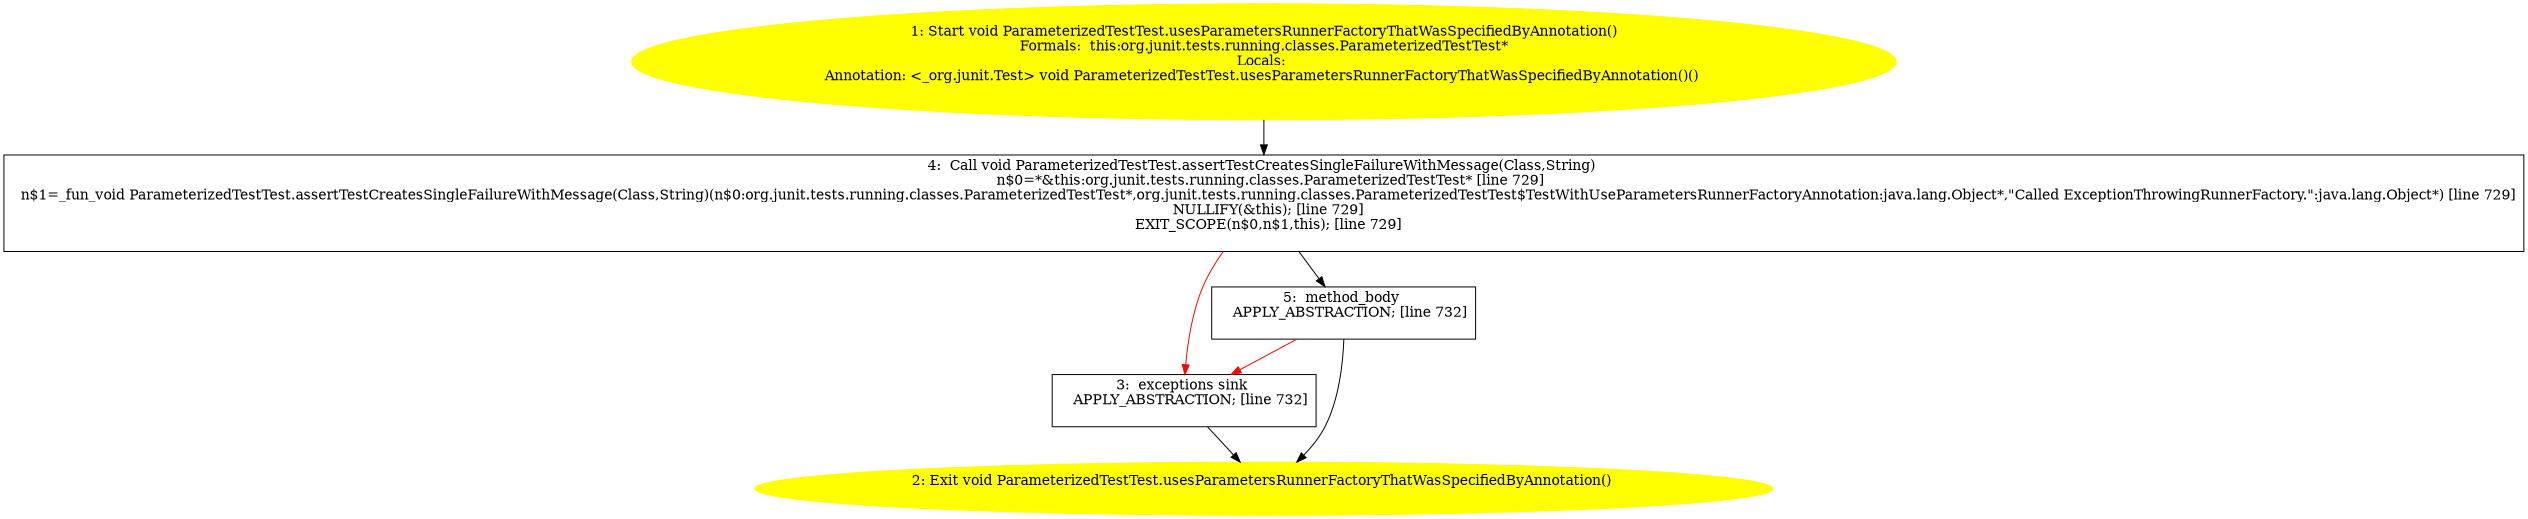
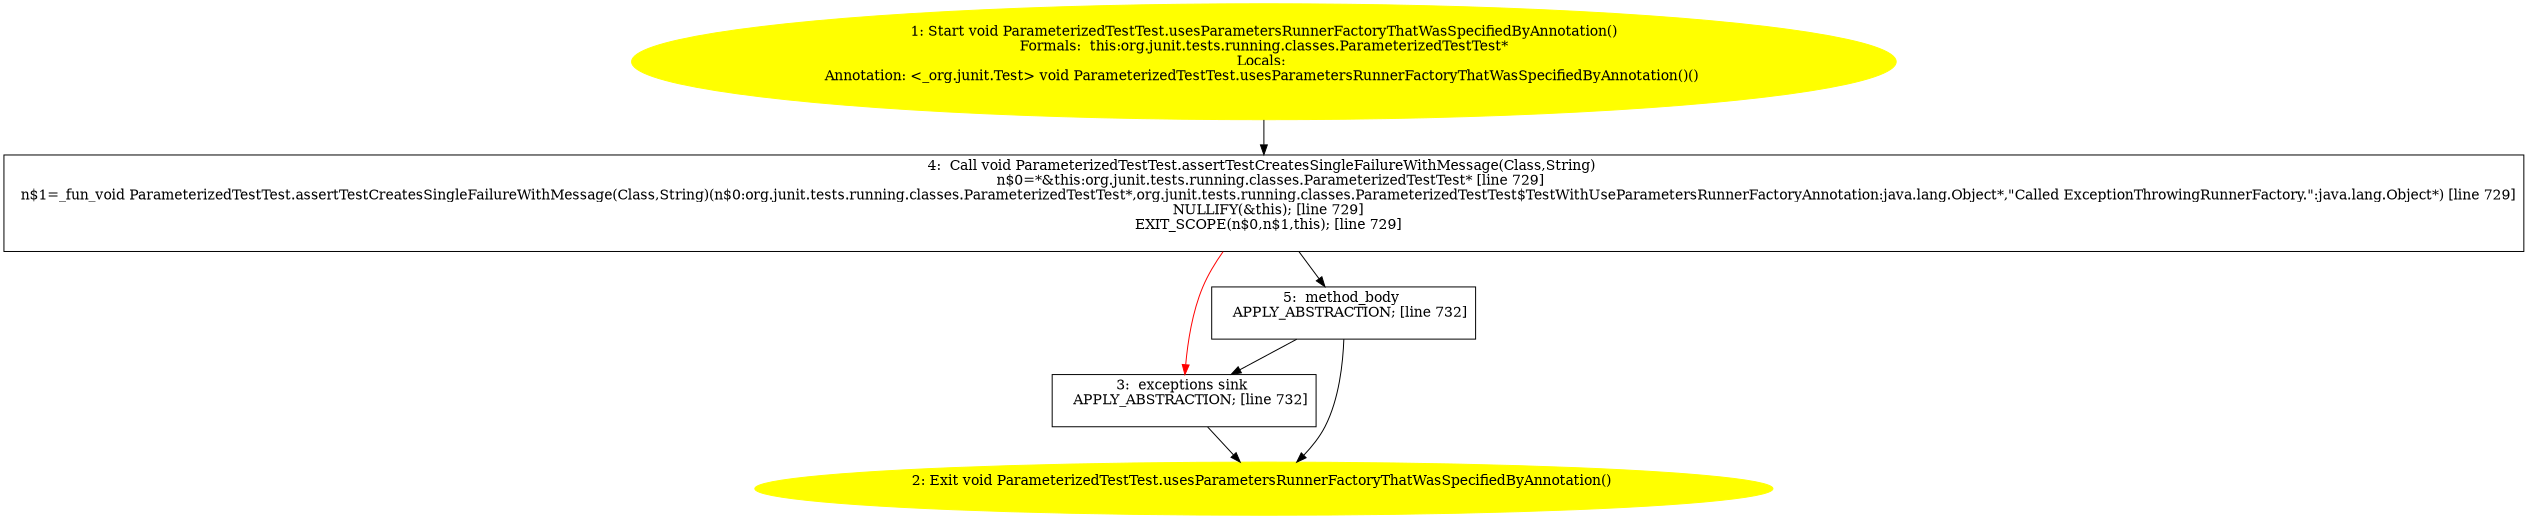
edge "5:  method_body APPLY_ABSTRACTION; [line 732]" -> "3:  exceptions sink APPLY_ABSTRACTION; [line 732]": color red -> black
